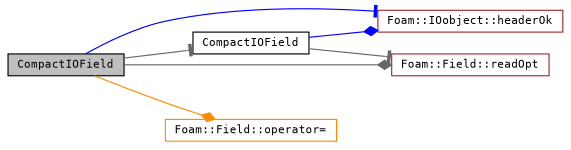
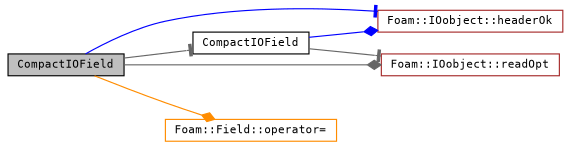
node "Foam::Field::readOpt": label "Foam::Field::readOpt" -> "Foam::IOobject::readOpt"
